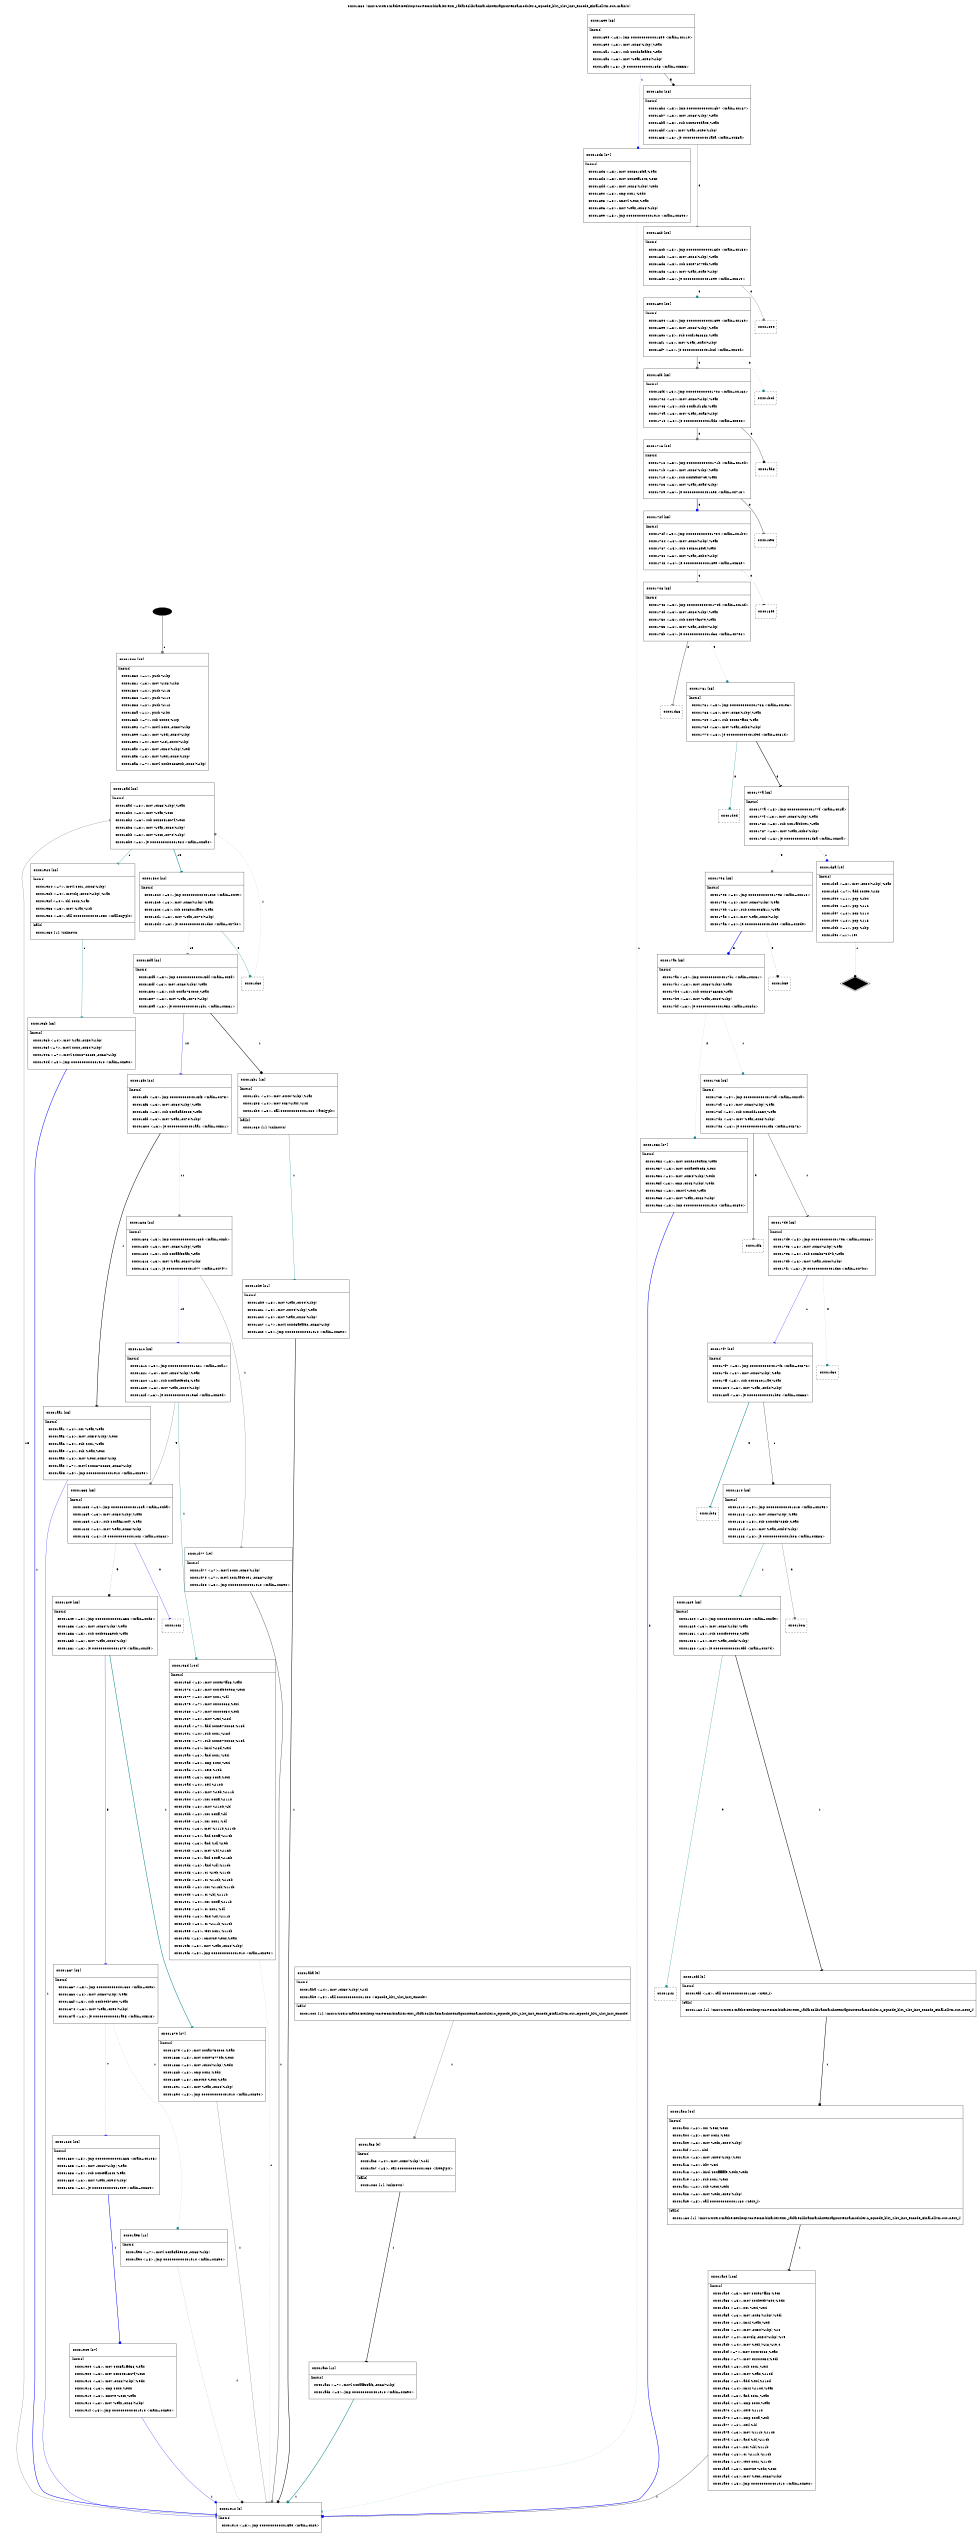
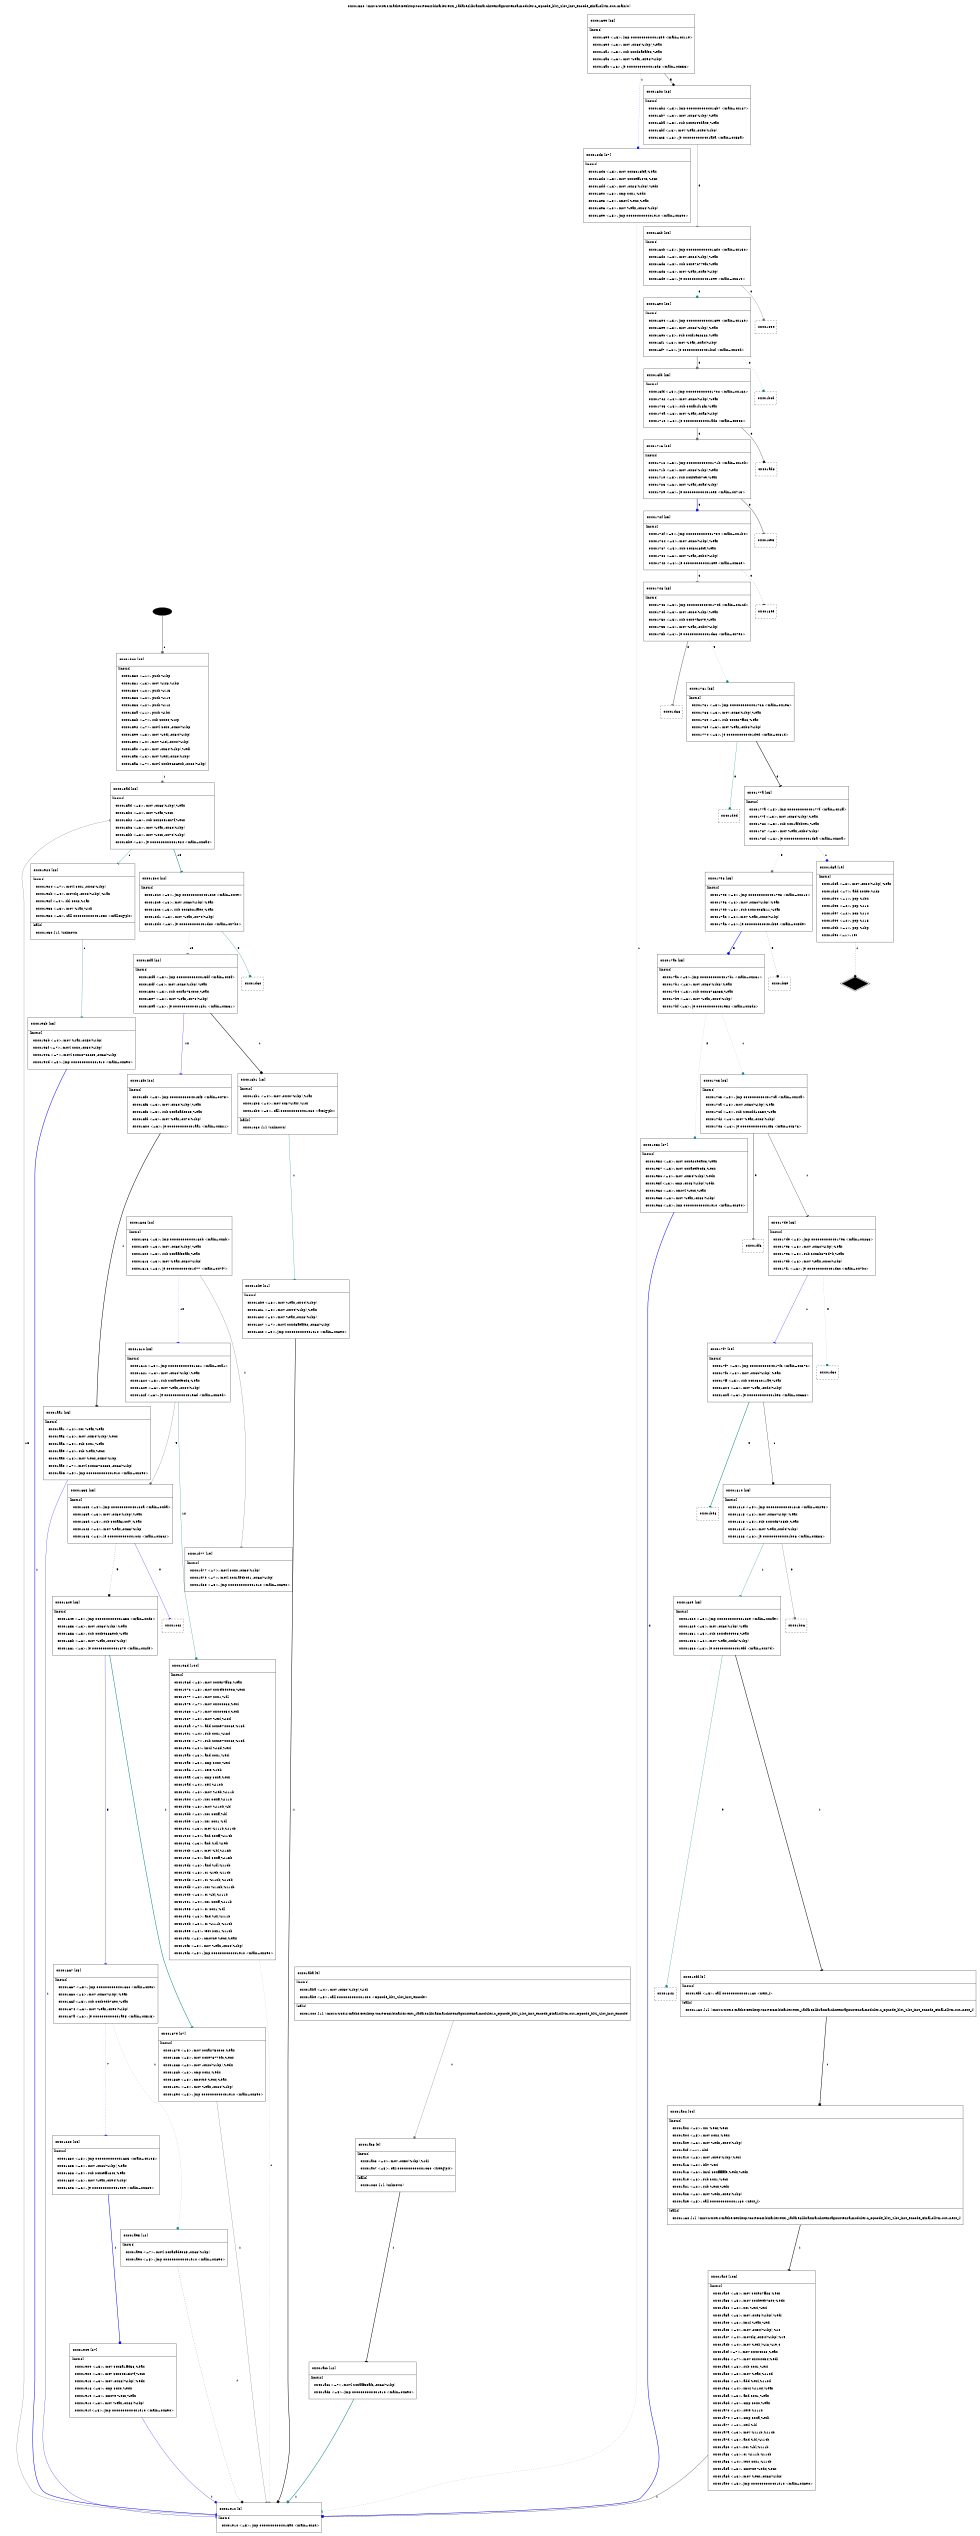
edge "0x401d30" -> "0x4015ad [23]": now "0x401580 [45]" -> "0x4015ad [23]"
edge "0x4015f0 [22]" -> "0x401606 [22]": removed, label "11"
edge "0x40161c [25]" -> "0x40196d [144]": label " 1" -> " 12"
edge "0x401d77 [19]" -> "0x401e10 [5]": removed, label "1"
